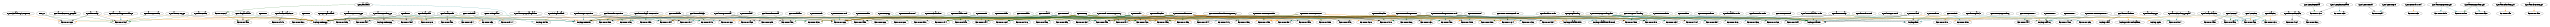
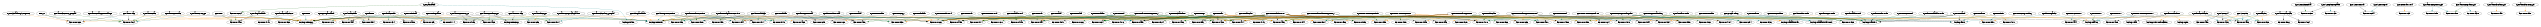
node "fcn.00001ac8": added
node "fcn.00001d2c": removed
node "fcn.000019e4": removed
